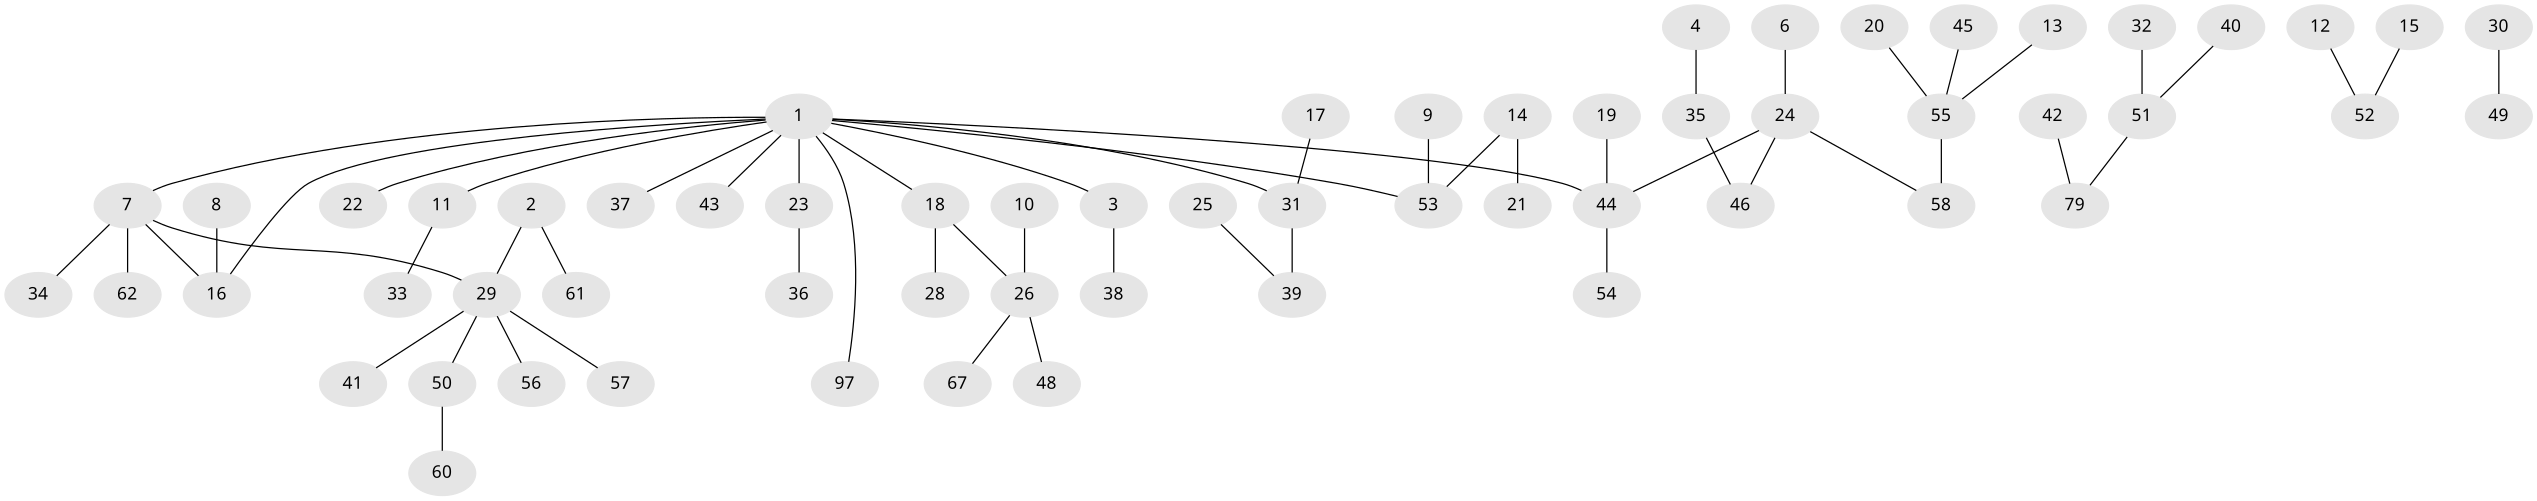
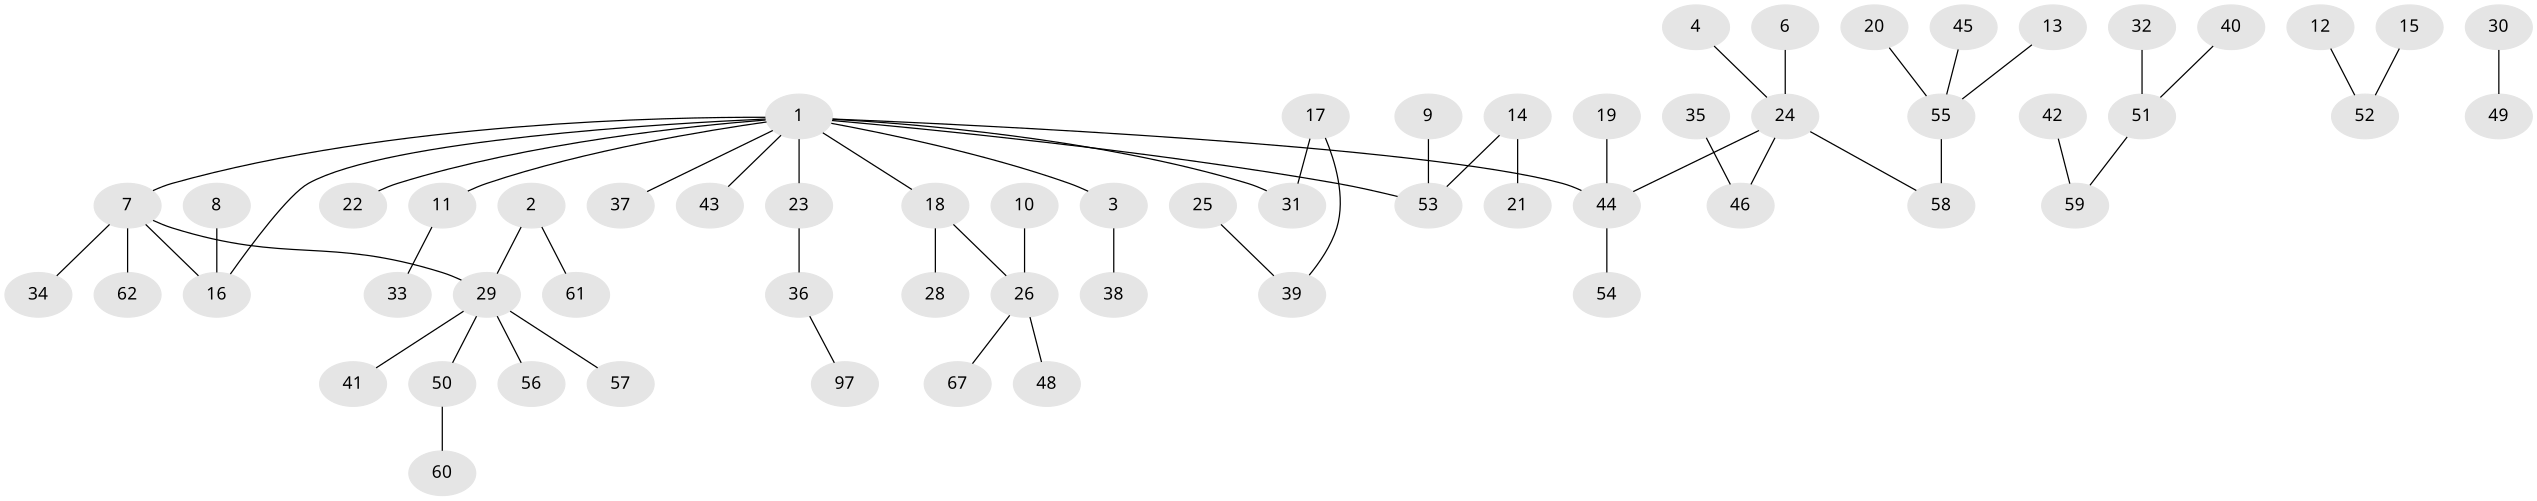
edge "4" -- "35": now "4" -- "24"
node "79": label "79" -> "59"
edge "1" -- "97": now "36" -- "97"
edge "31" -- "39": now "17" -- "39"
